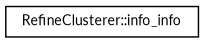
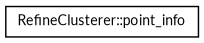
node "RefineClusterer::info_info": label "RefineClusterer::info_info" -> "RefineClusterer::point_info"
